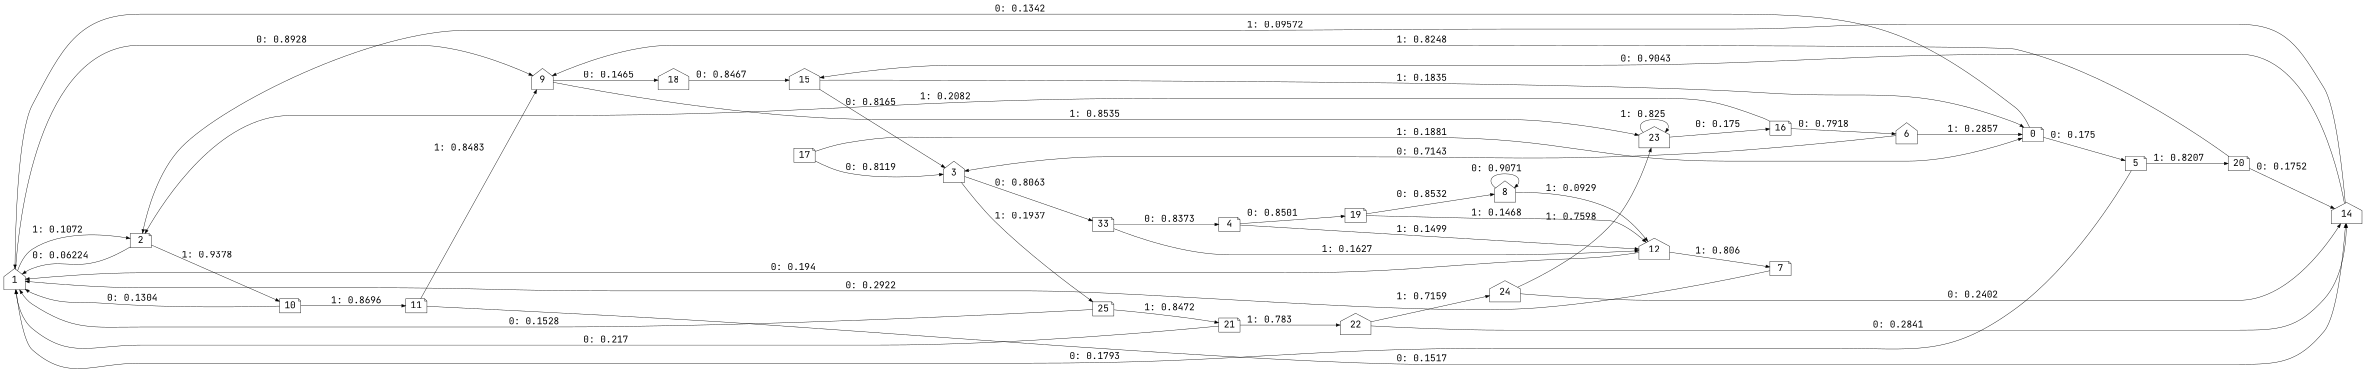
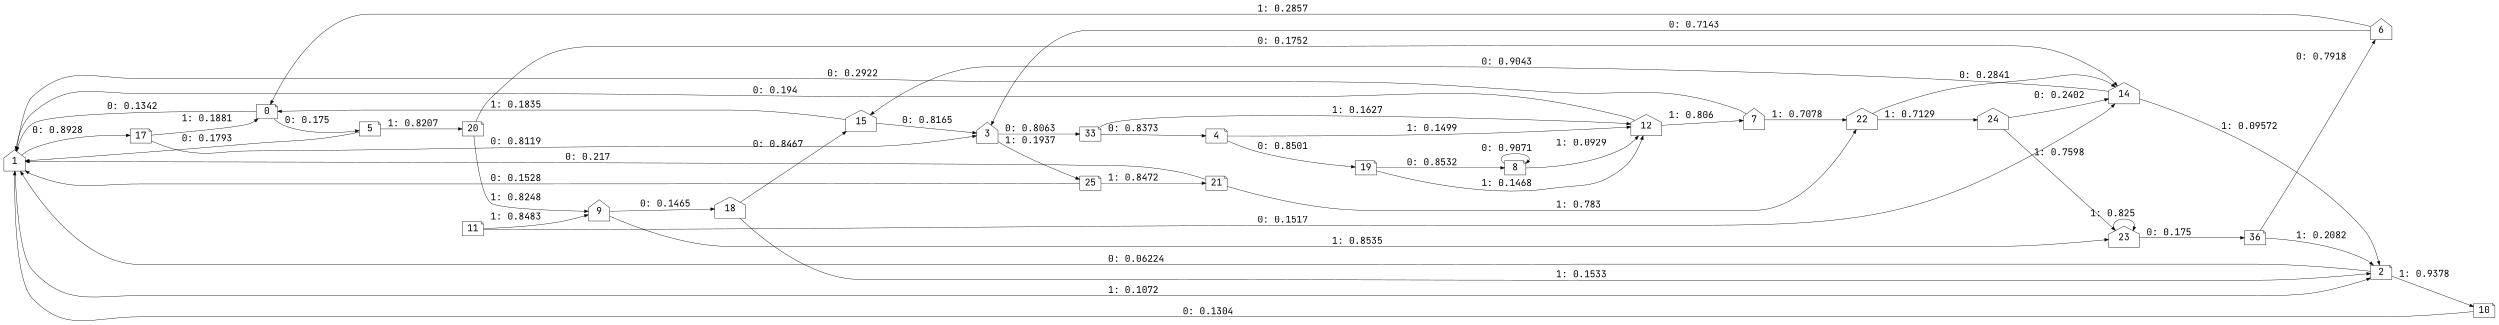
edge "1" -> "9": now "1" -> "17"
edge "7" -> "22": added, label "1: 0.7078"
node "16": label "16" -> "36"
node "8": shape house -> note
node "7": shape note -> house
edge "18" -> "2": added, label "1: 0.1533"
edge "22" -> "24": label "1: 0.7159   " -> "1: 0.7129   "
edge "10" -> "11": removed, label "1: 0.8696"
